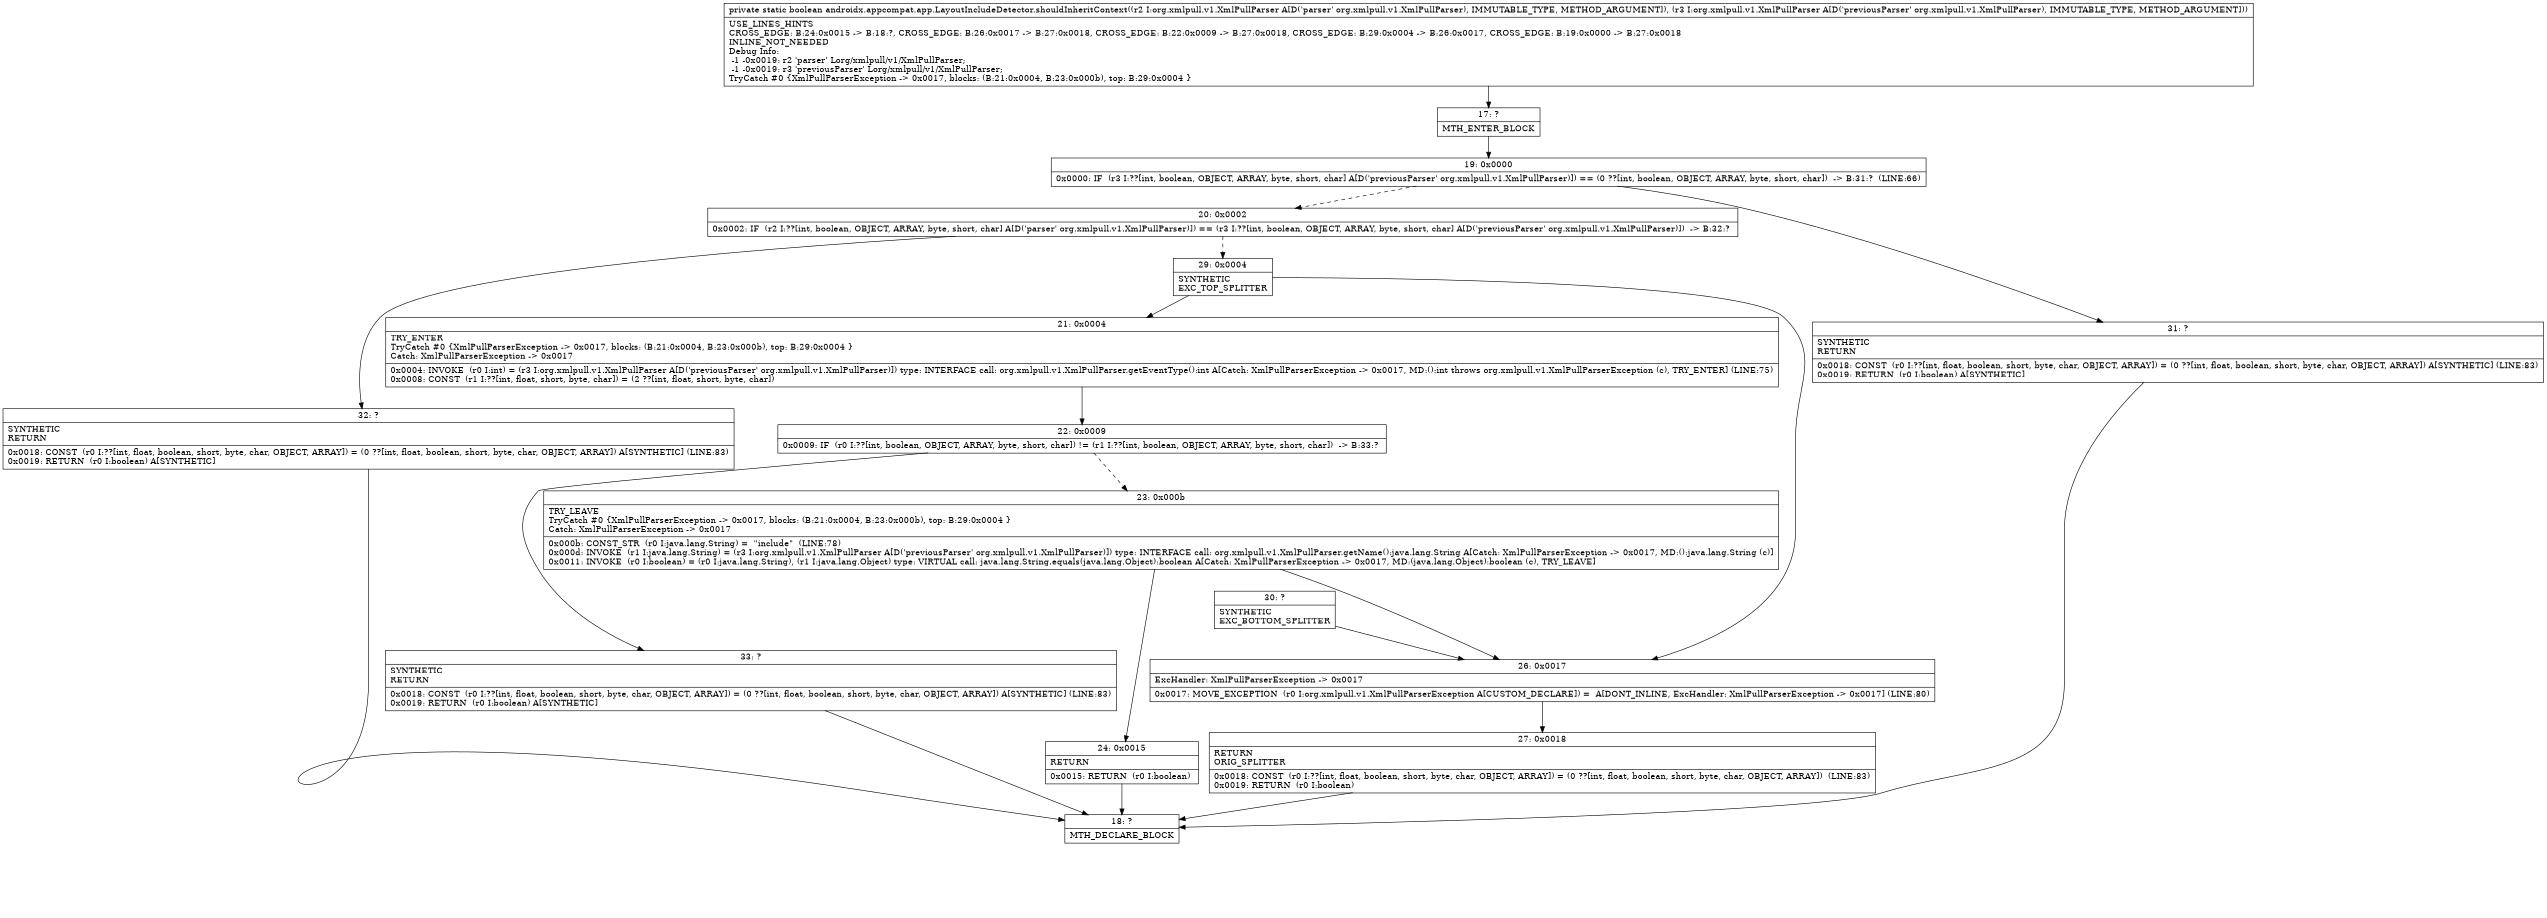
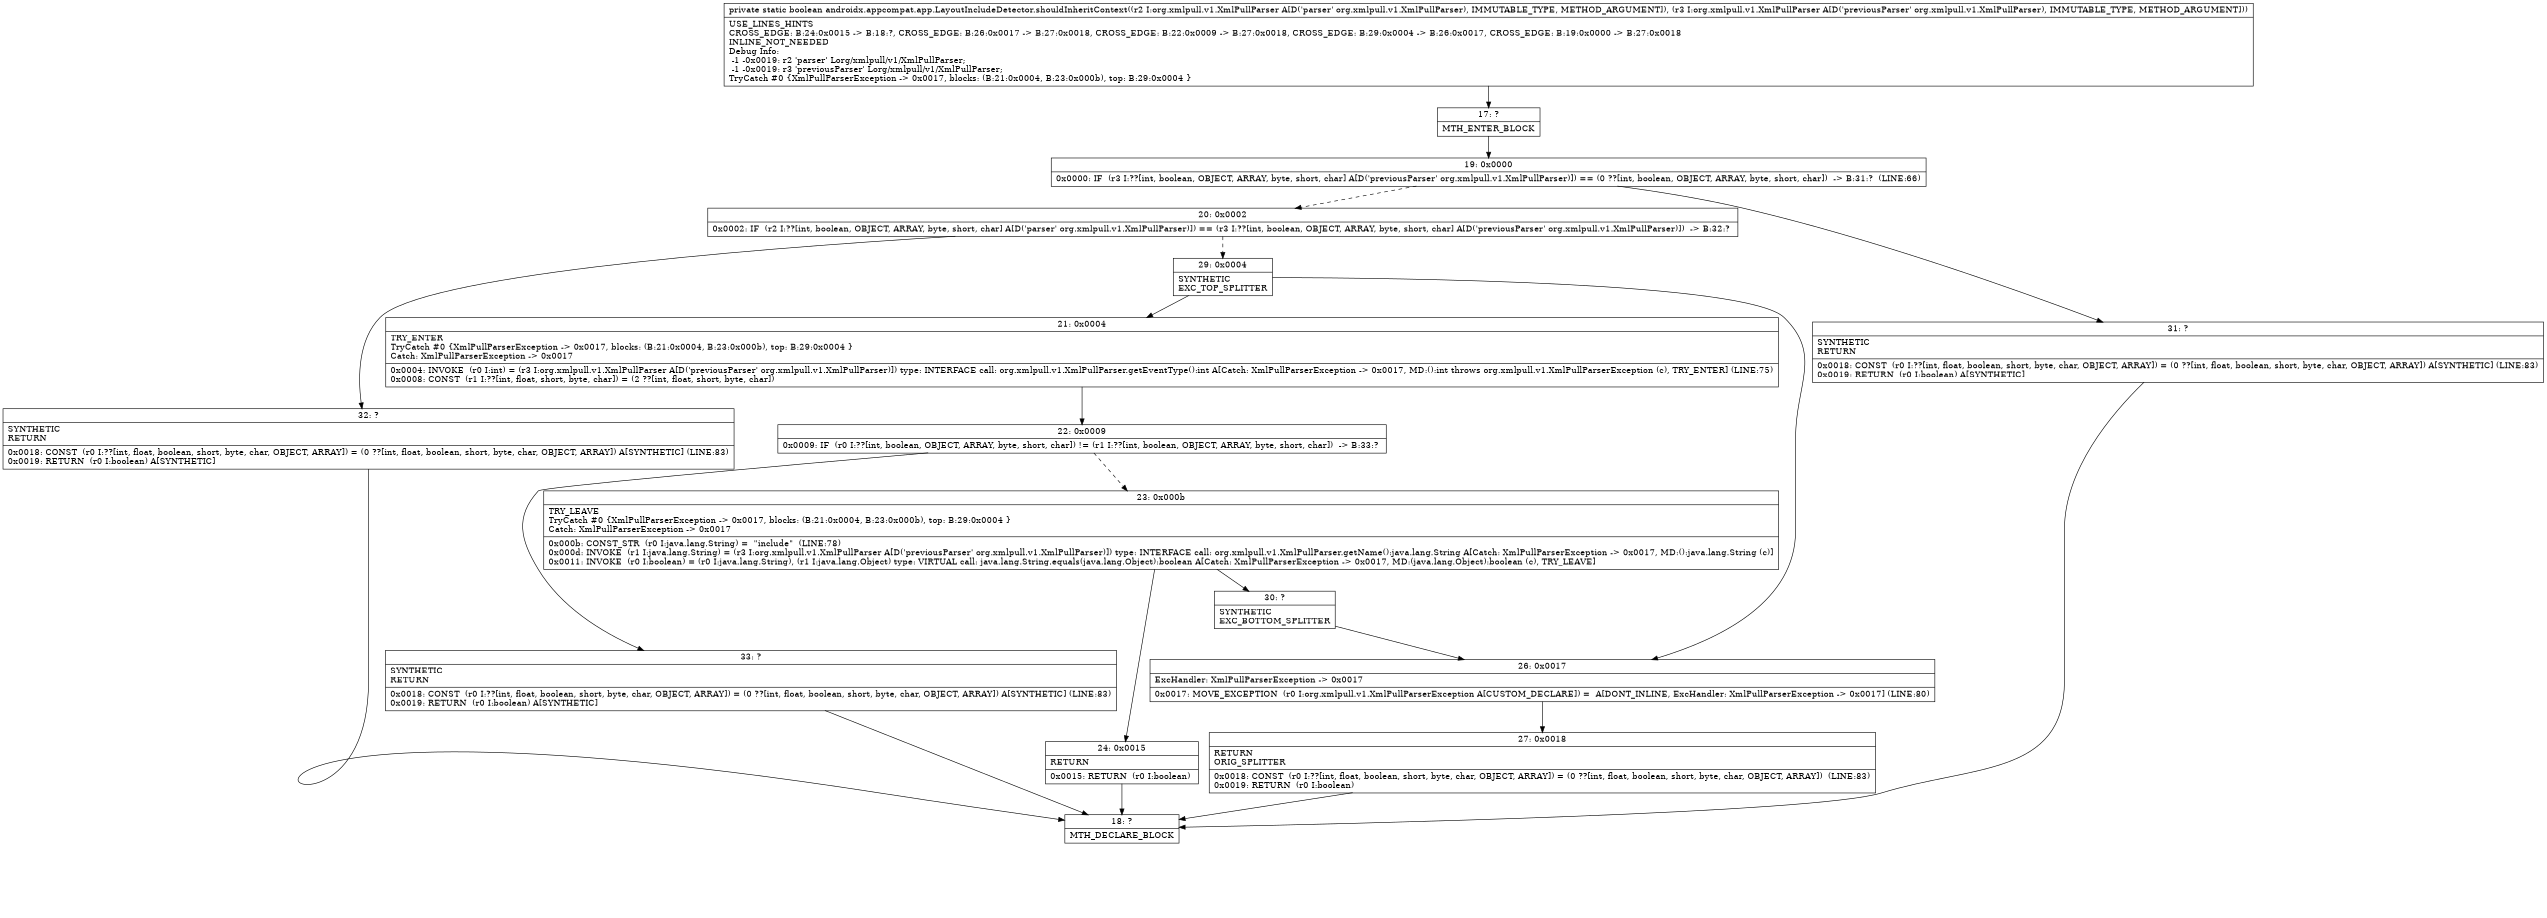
edge "23: 0x000b" -> "26: 0x0017": now "23: 0x000b" -> "30: ?"
